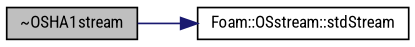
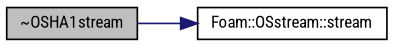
node "Foam::OSstream::stdStream": label "Foam::OSstream::stdStream" -> "Foam::OSstream::stream"
